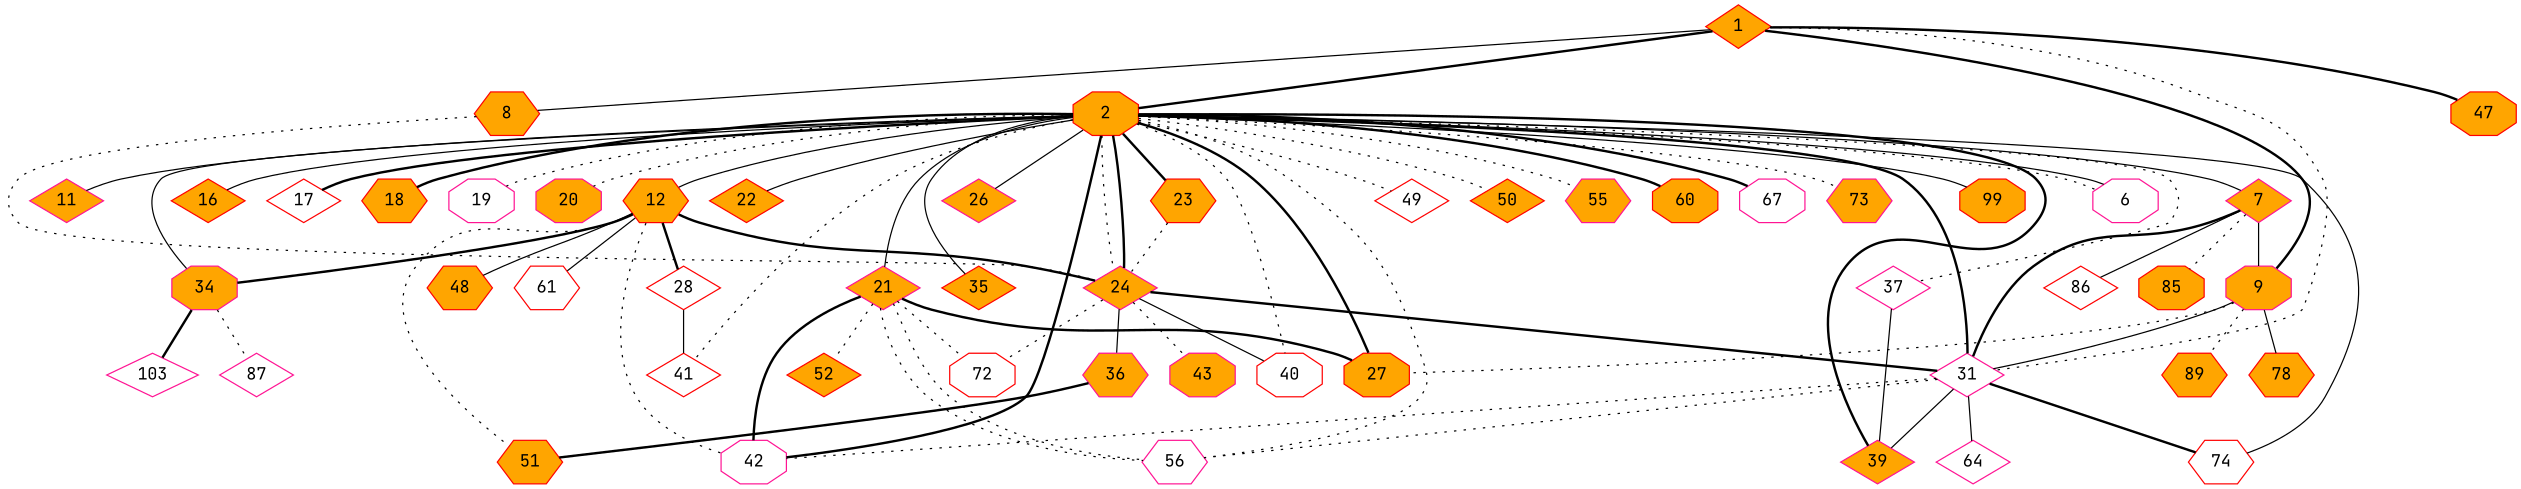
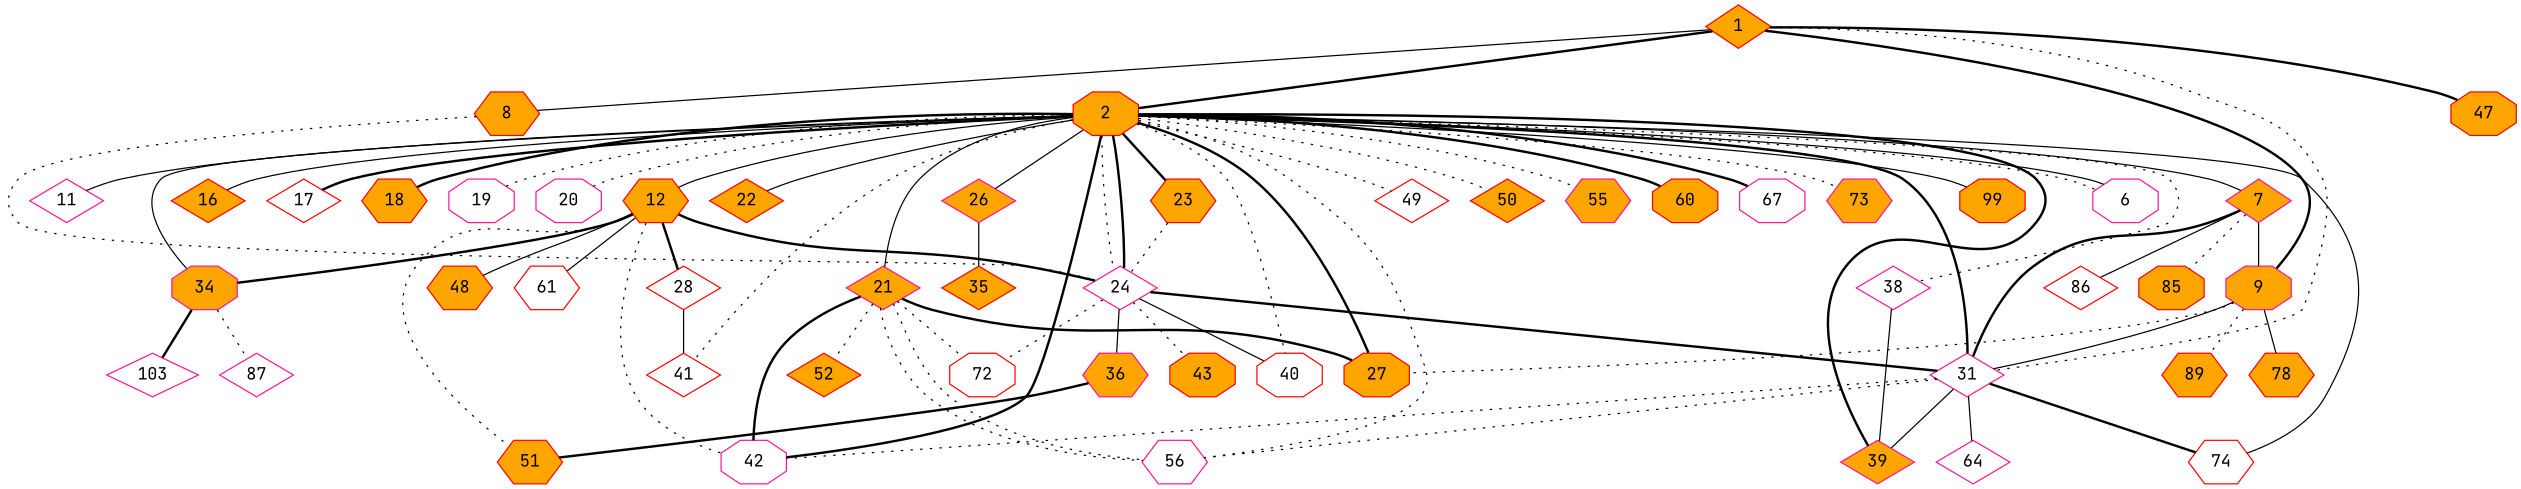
edge "2" -- "35": now "26" -- "35"
node "11": fillcolor orange -> white
node "20": fillcolor orange -> white
node "24": fillcolor orange -> white
node "37": label "37" -> "38"
node "43": color deeppink -> red
